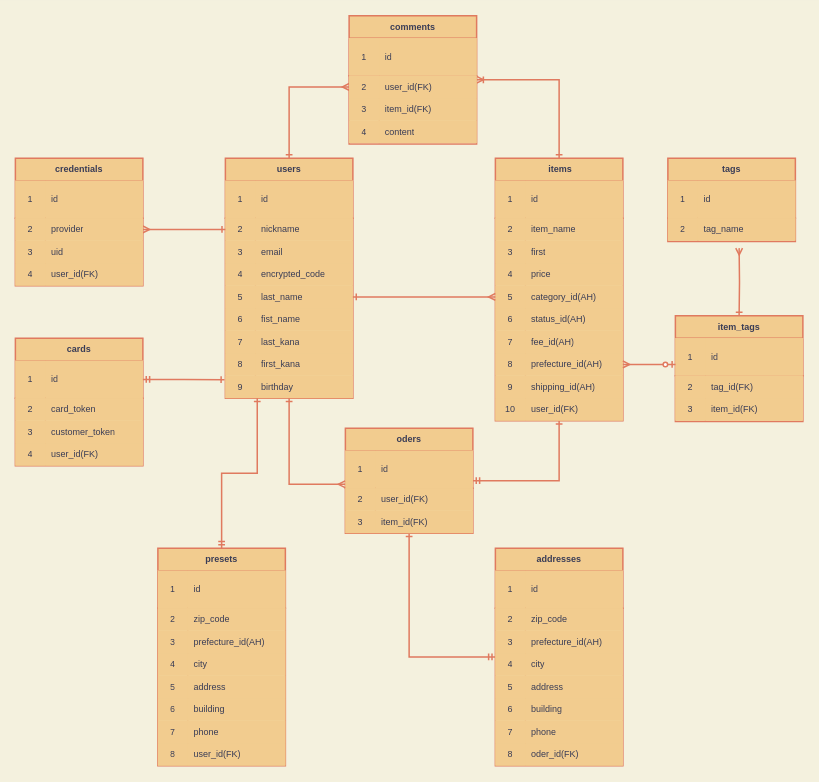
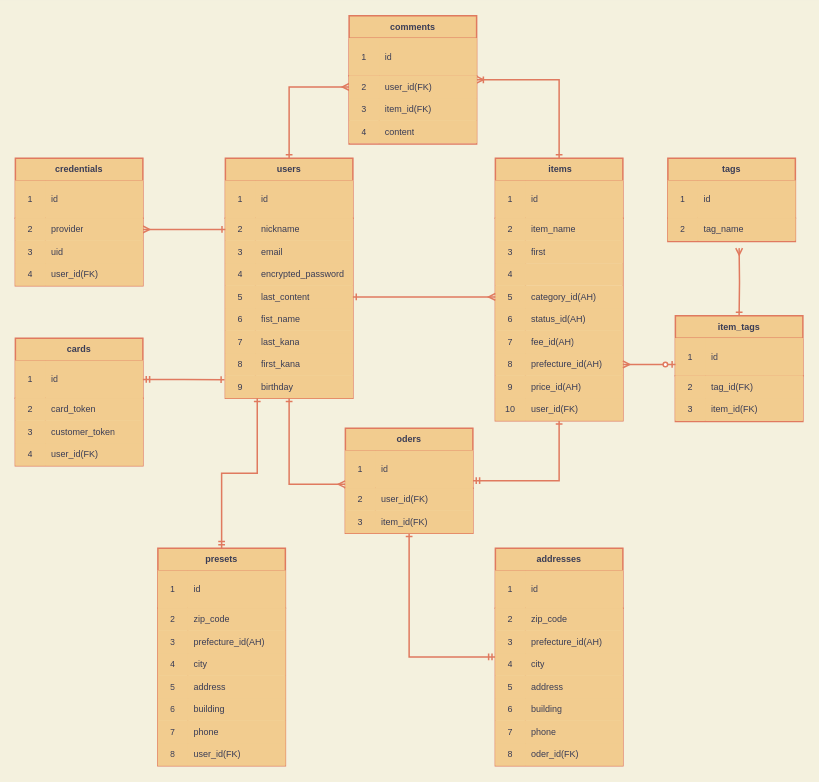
node "encrypted_code": label "encrypted_code" -> "encrypted_password"
node "price": removed
node "last_name": label "last_name" -> "last_content"
node "shipping_id(AH)": label "shipping_id(AH)" -> "price_id(AH)"
